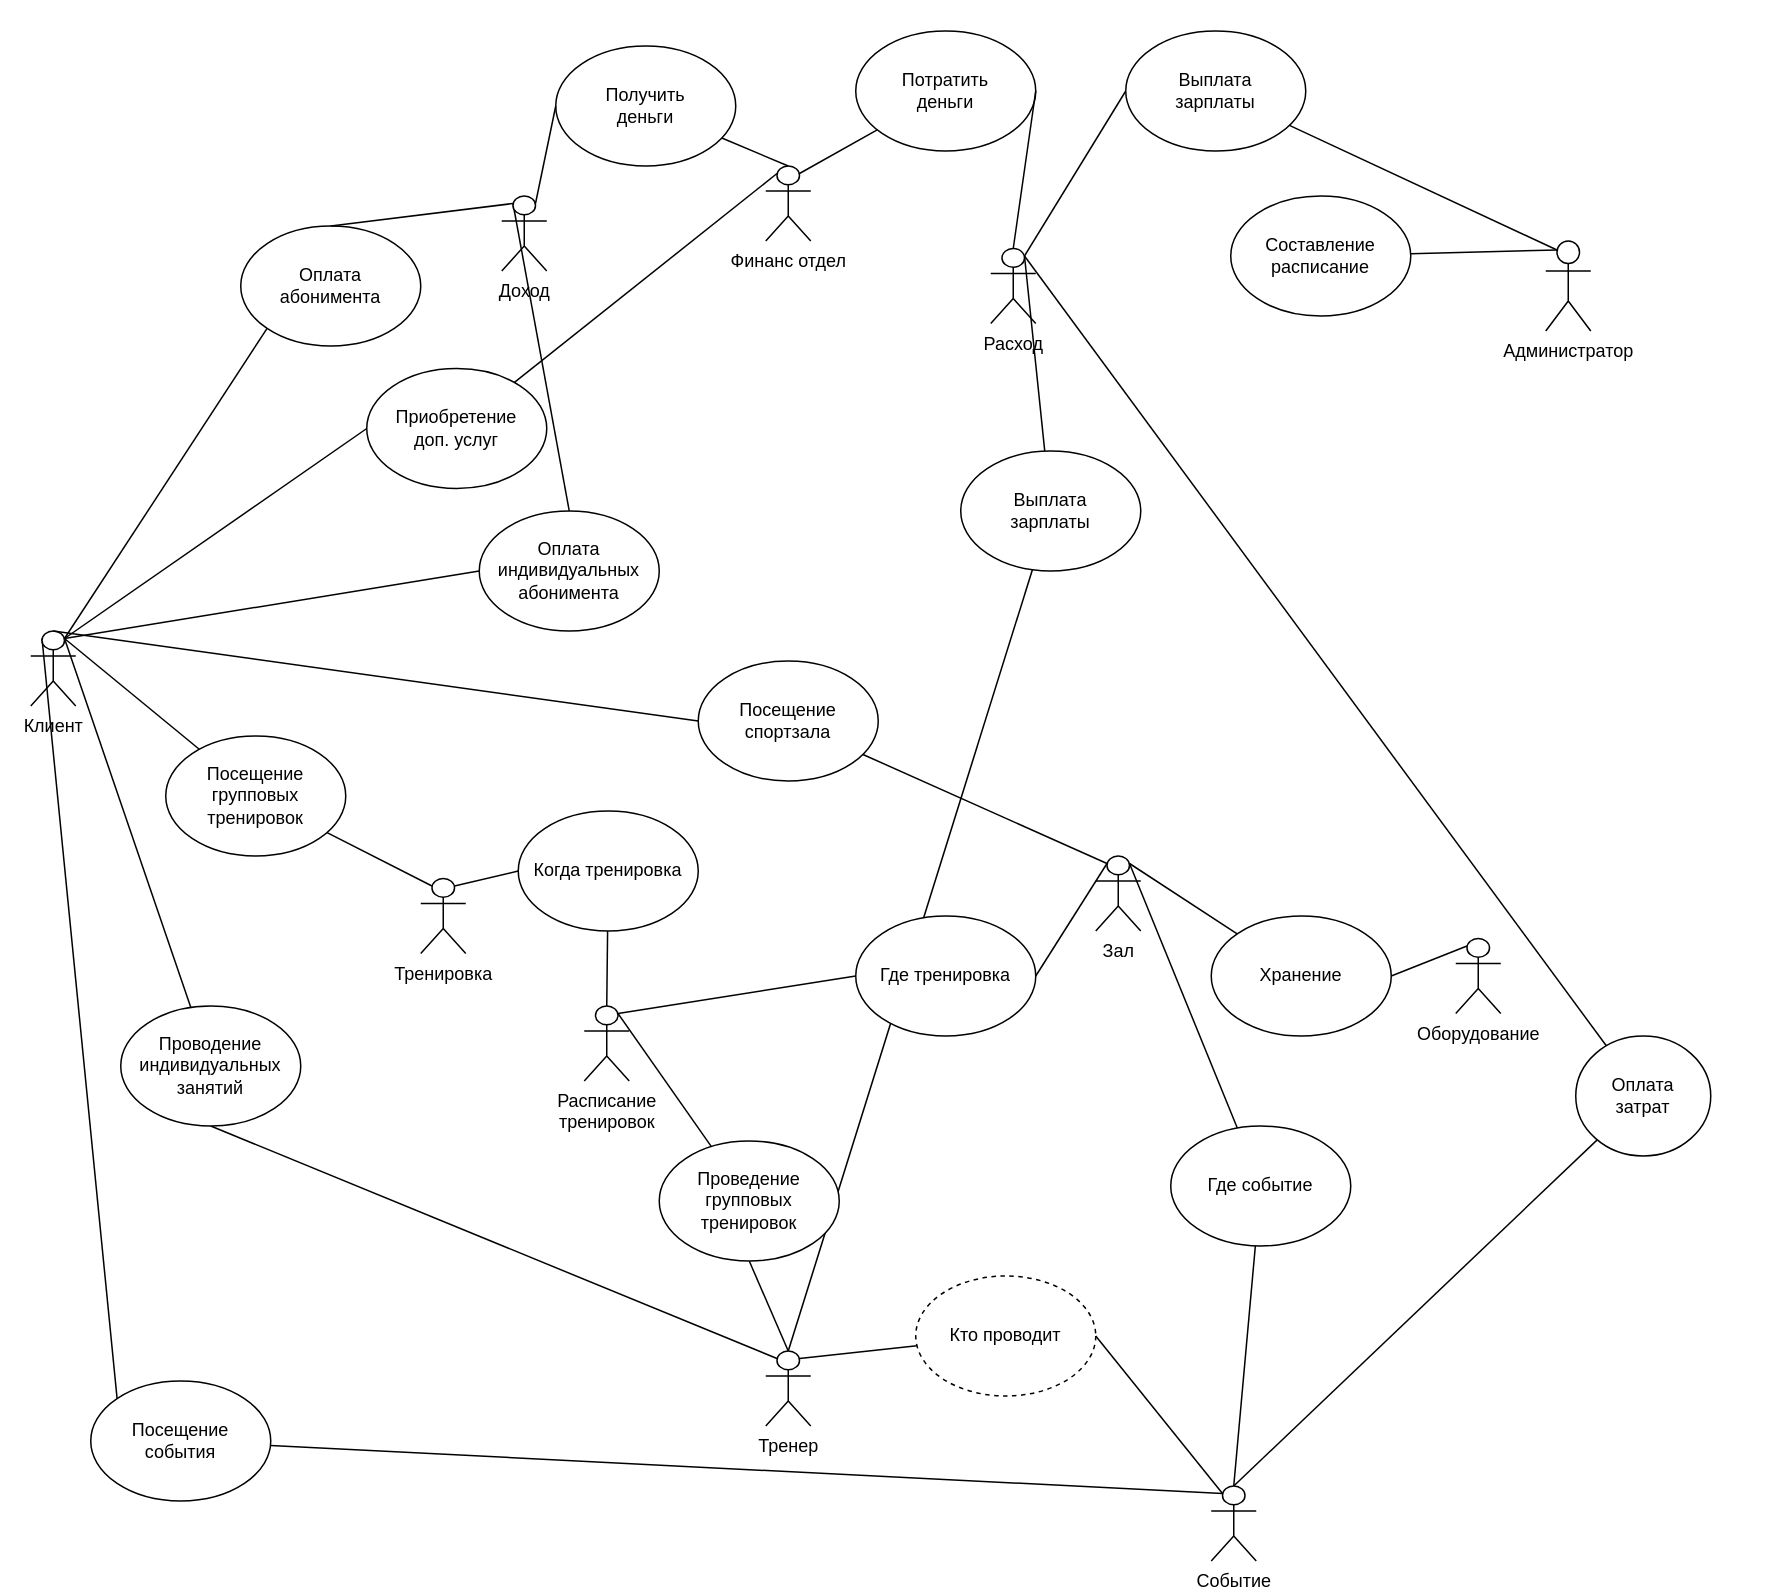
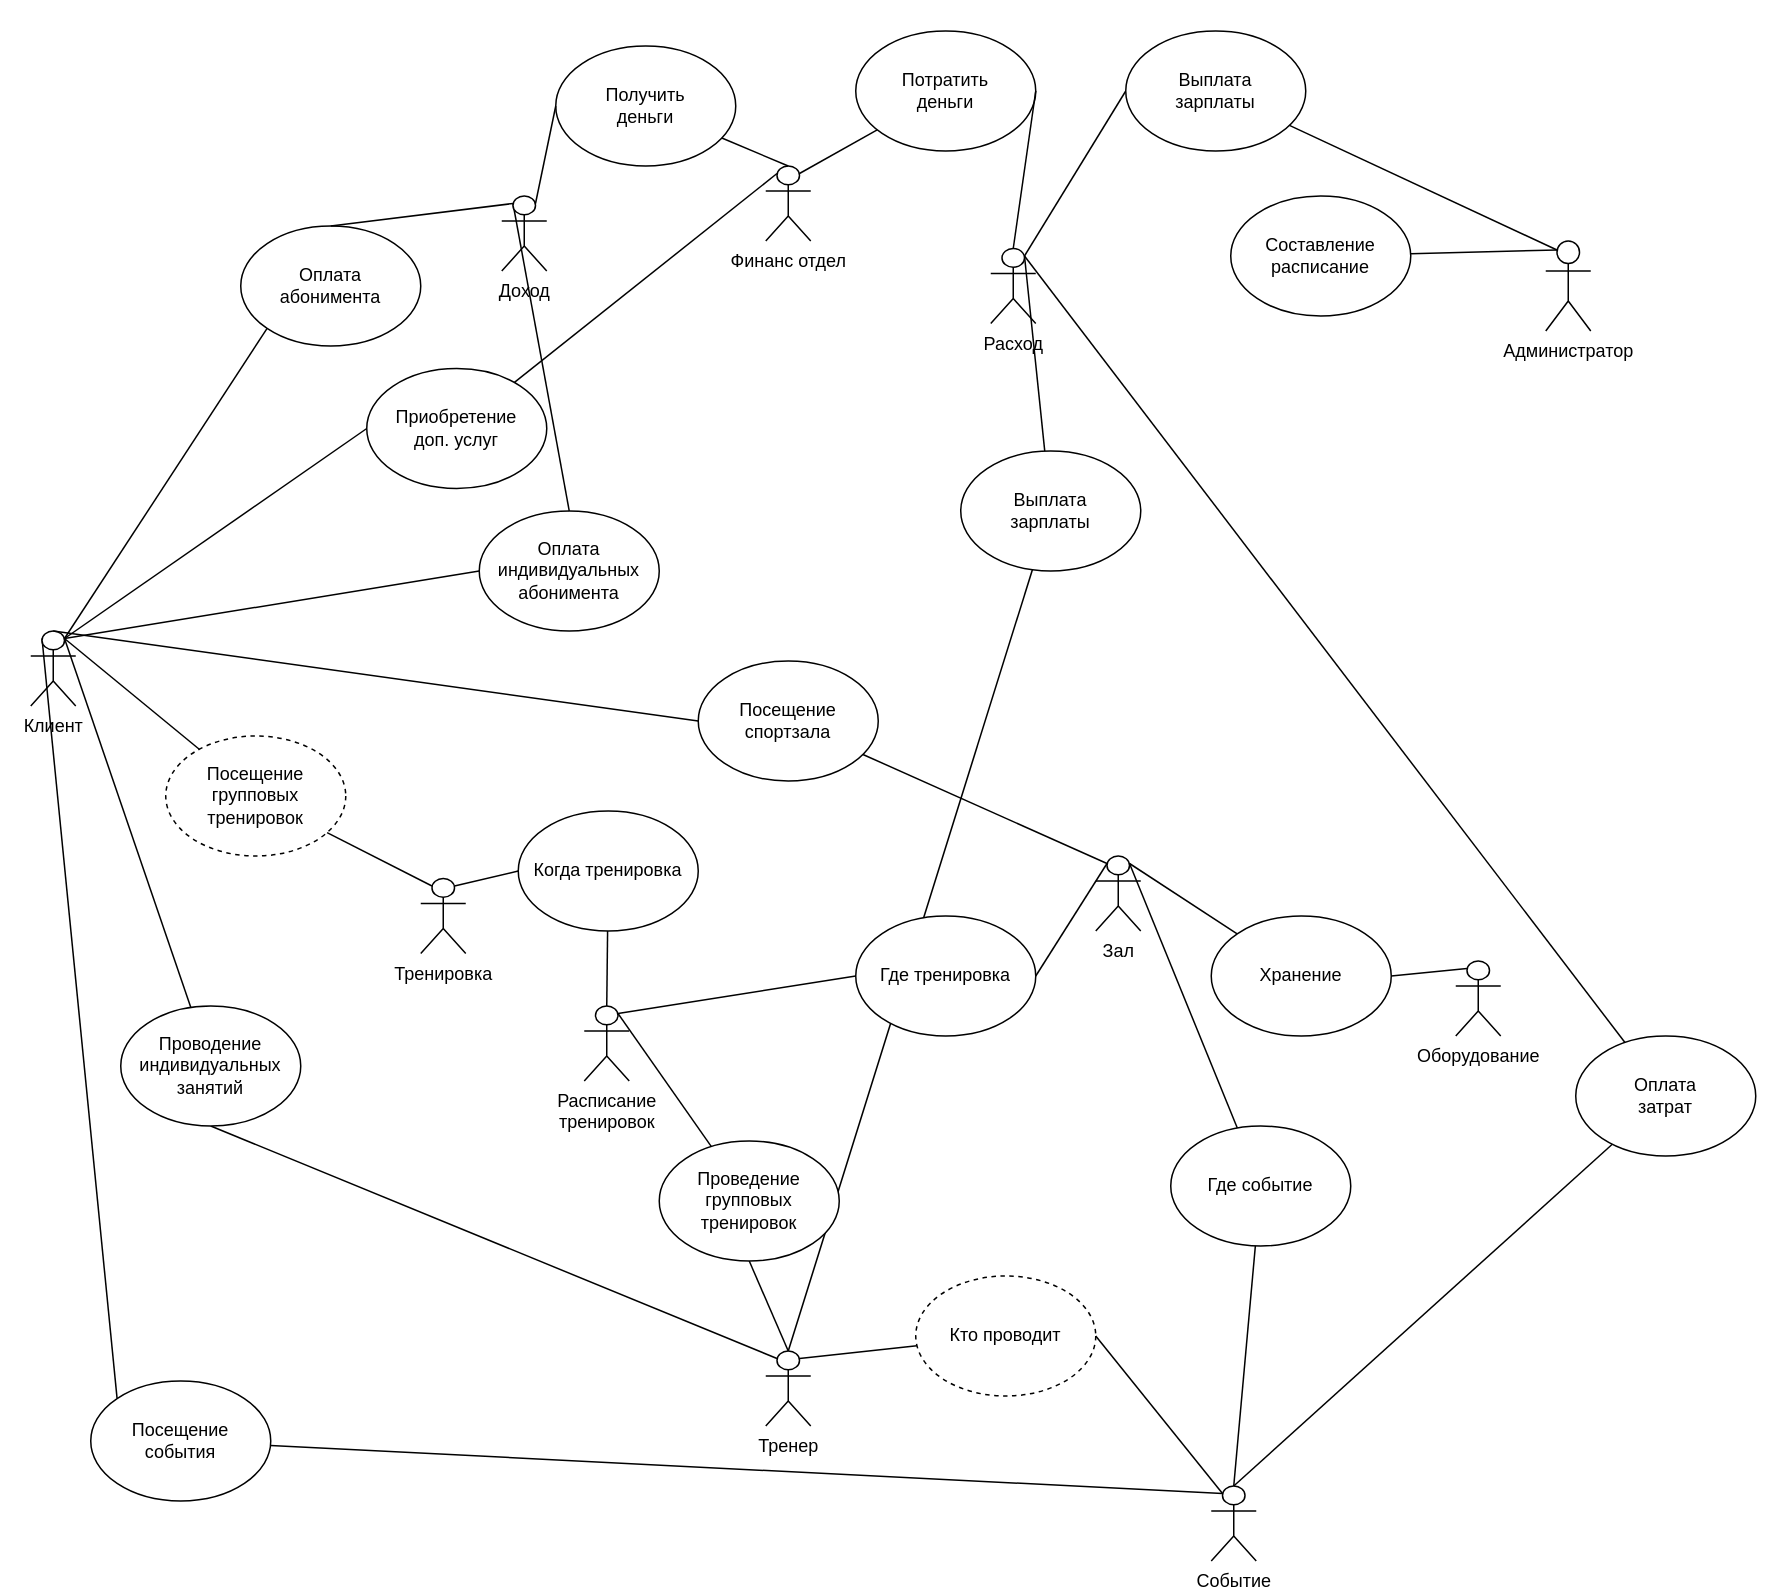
node "Посещение групповых тренировок": style solid -> dashed
node "Оборудование": moved (1478, 976) -> (1478, 998)
node "Оплата затрат": size 135x120 -> 180x120
